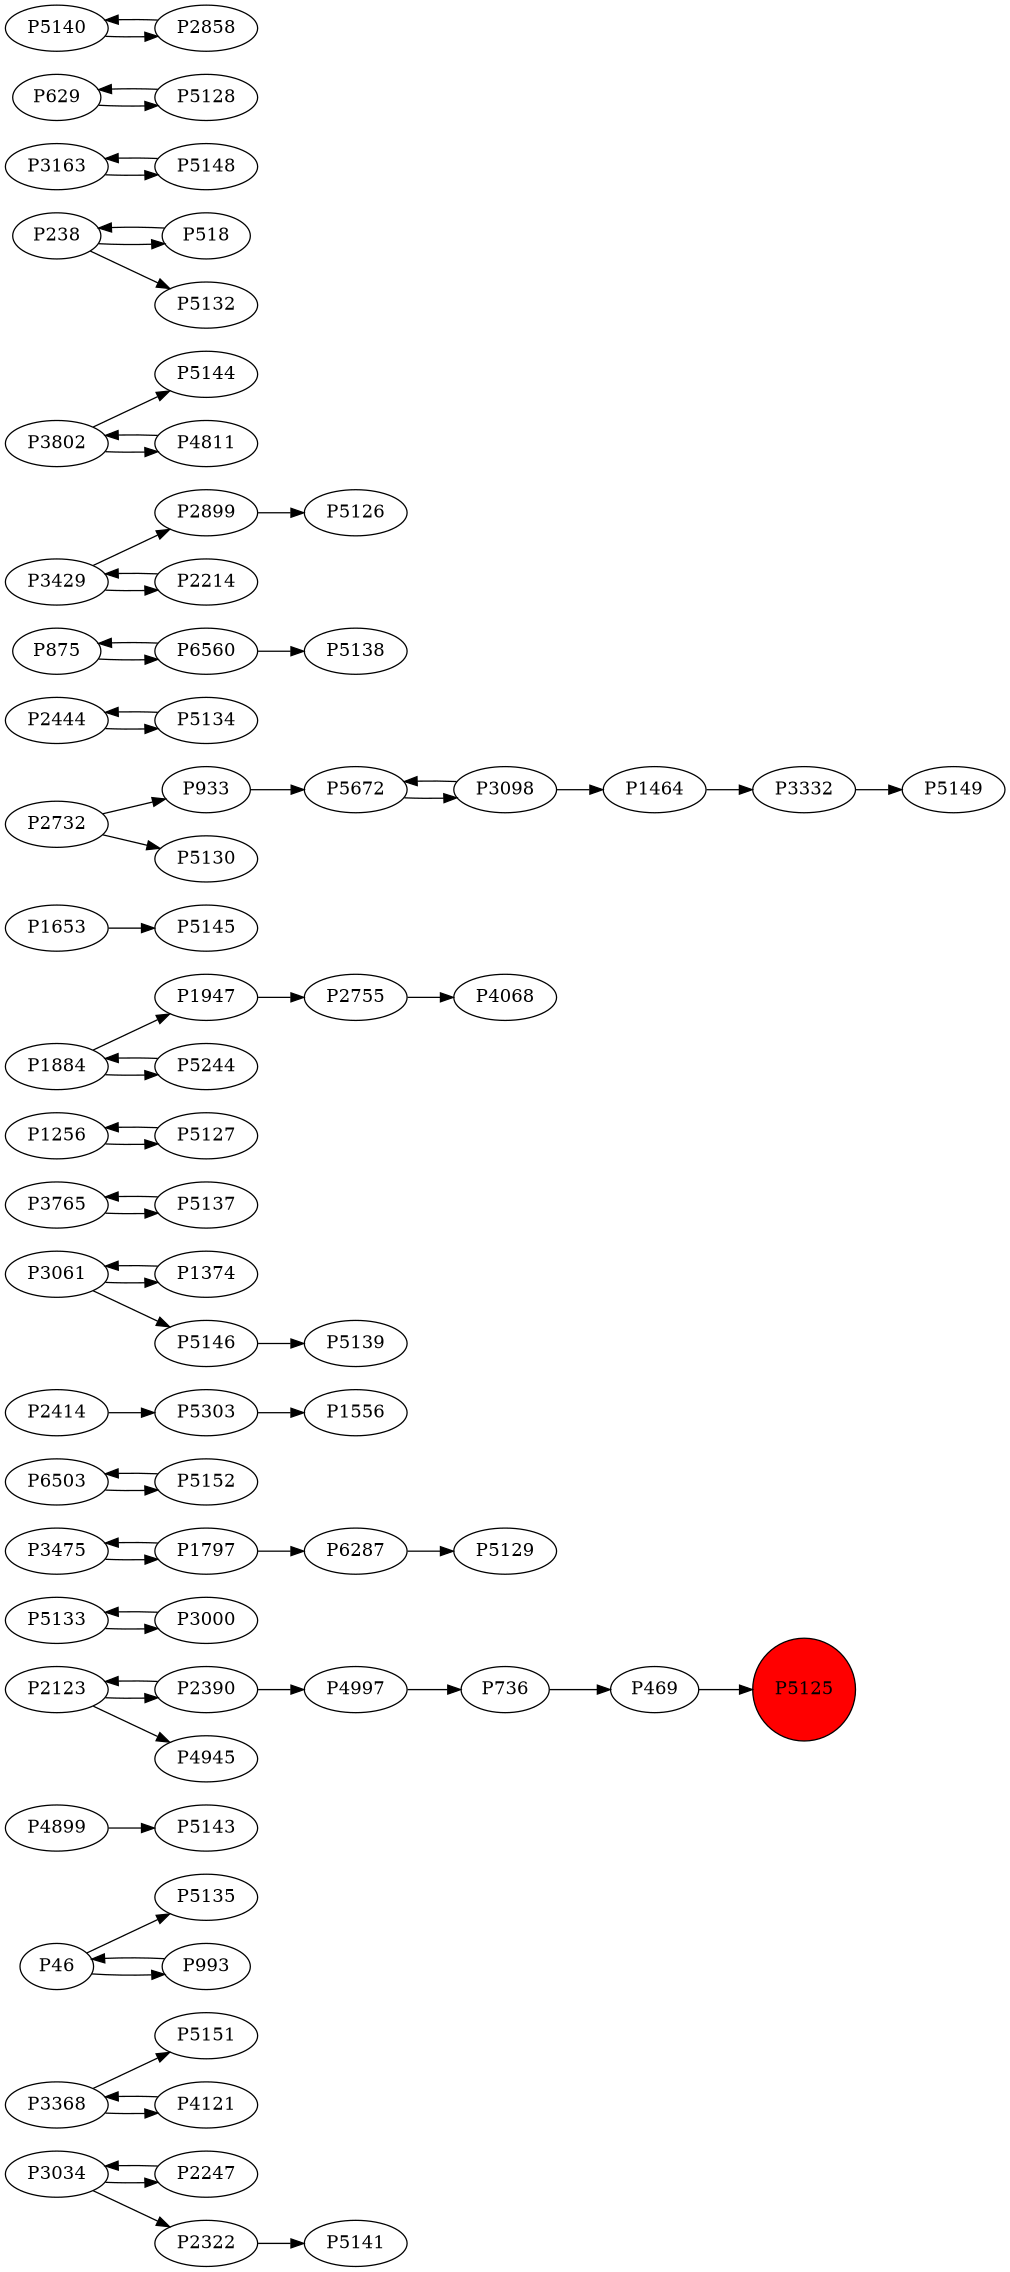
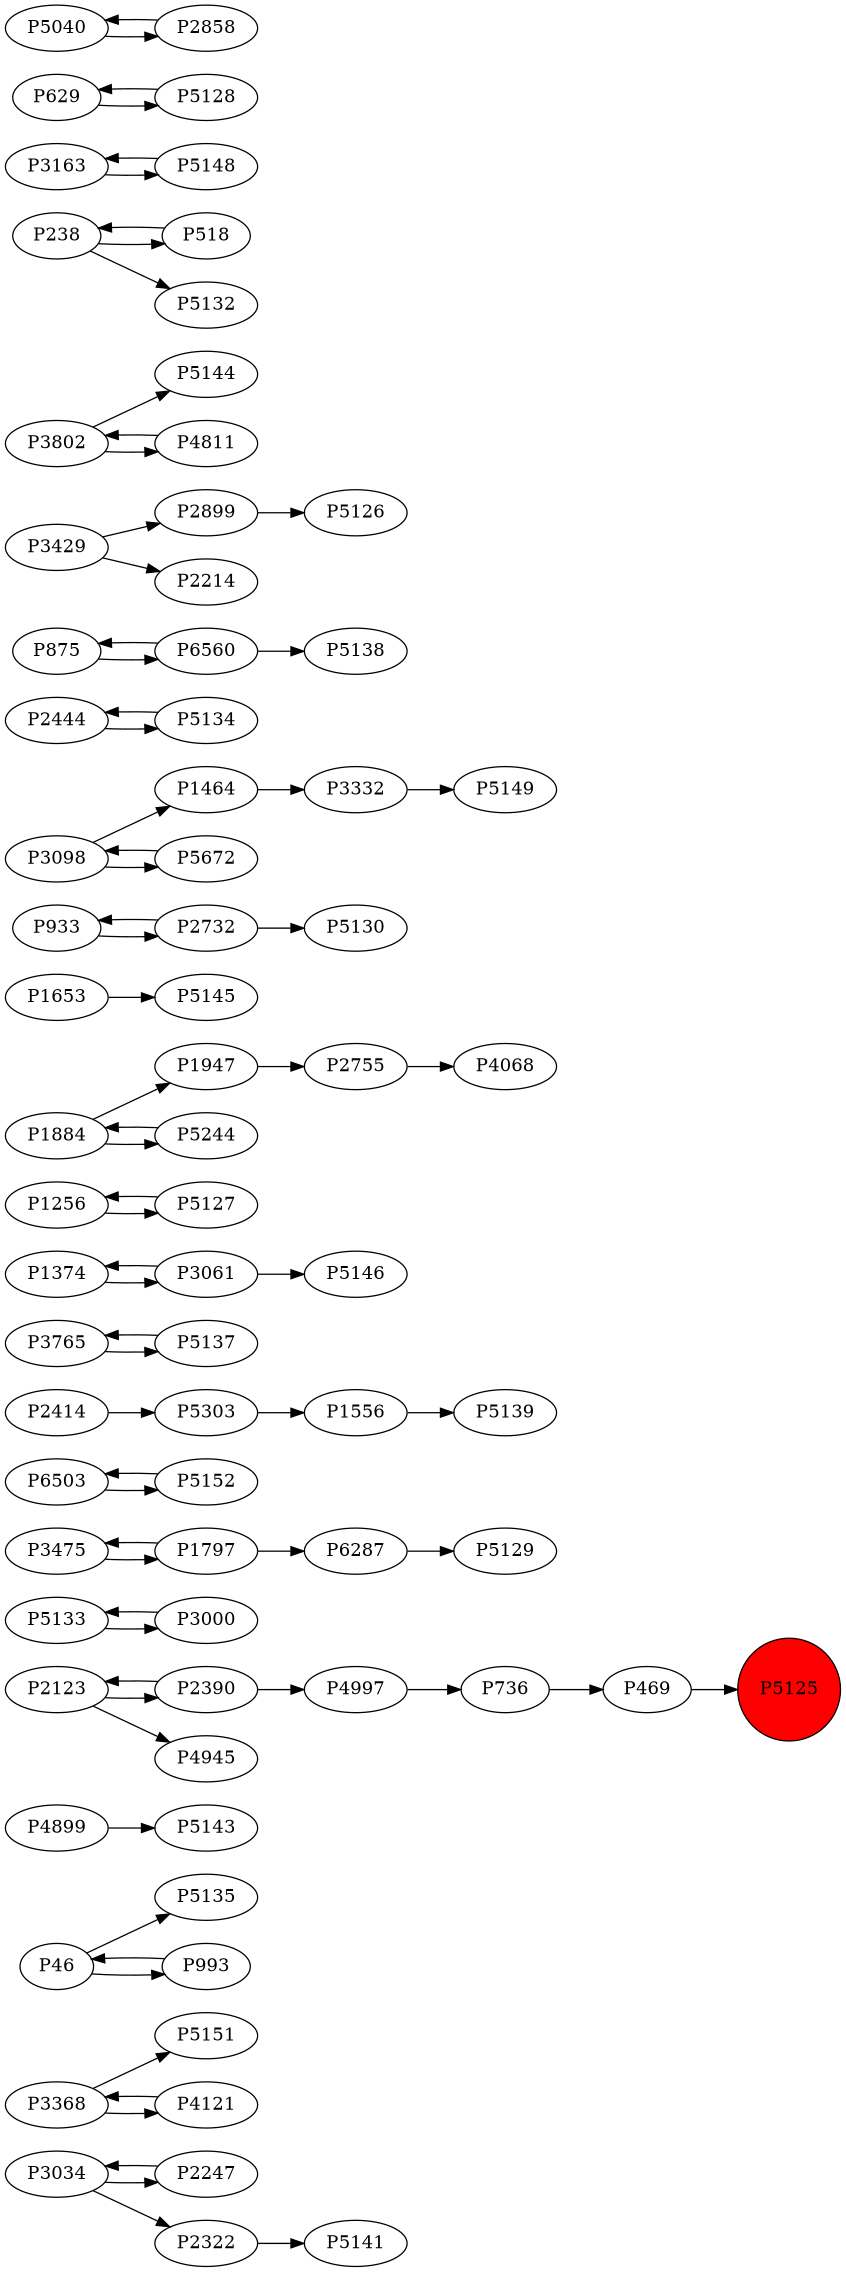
node "P5140": label "P5140" -> "P5040"
edge "P2214" -> "P3429": removed
edge "P933" -> "P5672": now "P933" -> "P2732"
edge "P5146" -> "P5139": now "P1556" -> "P5139"
